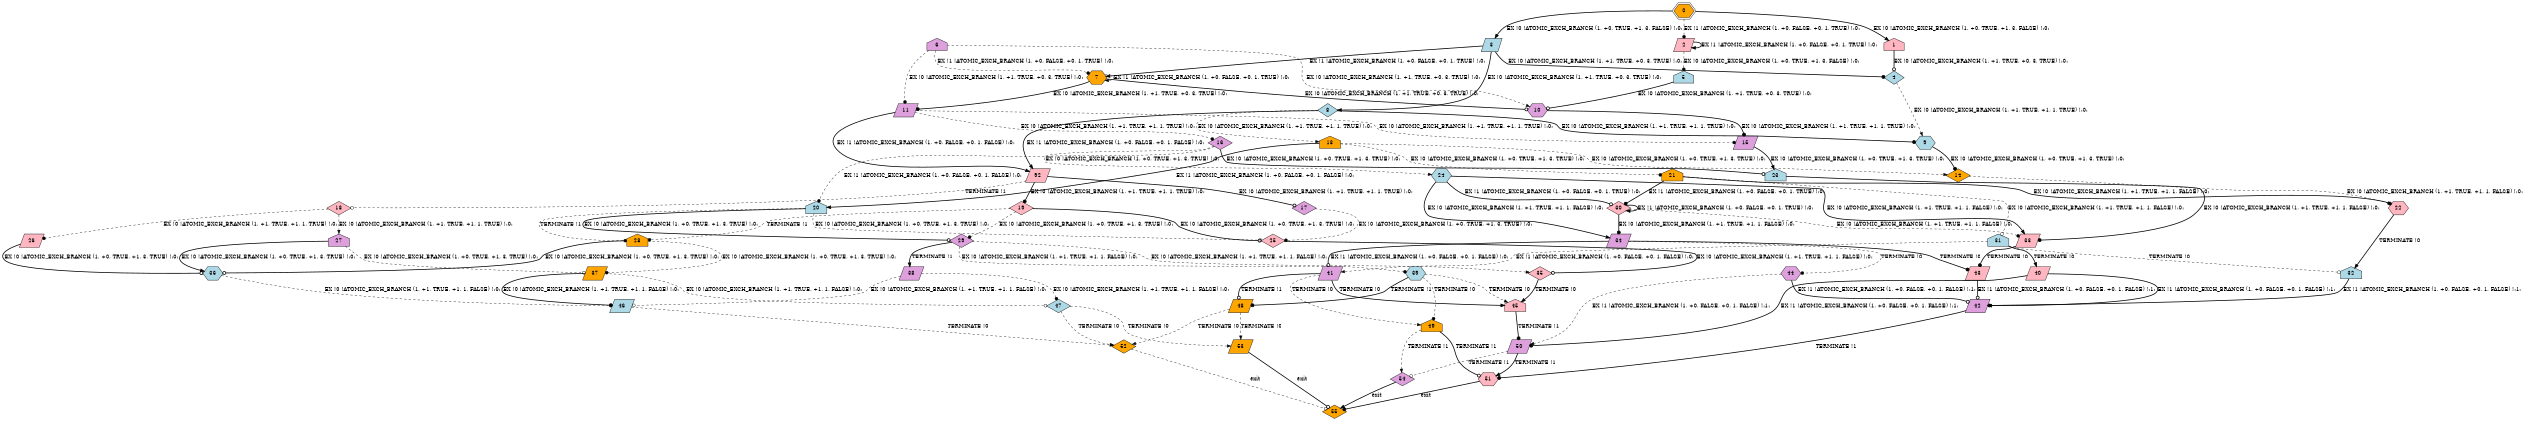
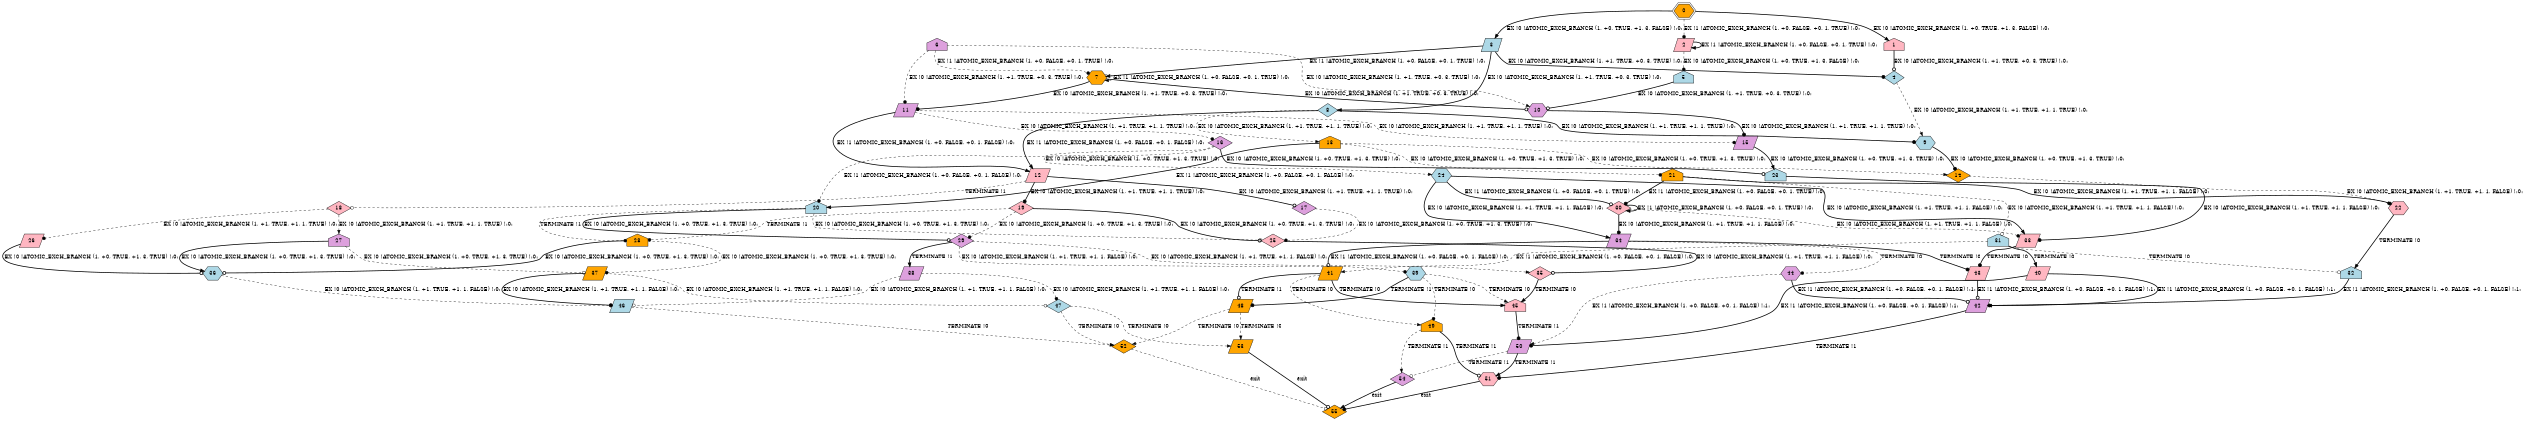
node "92": label "92" -> "12"
node "41": fillcolor plum -> orange
